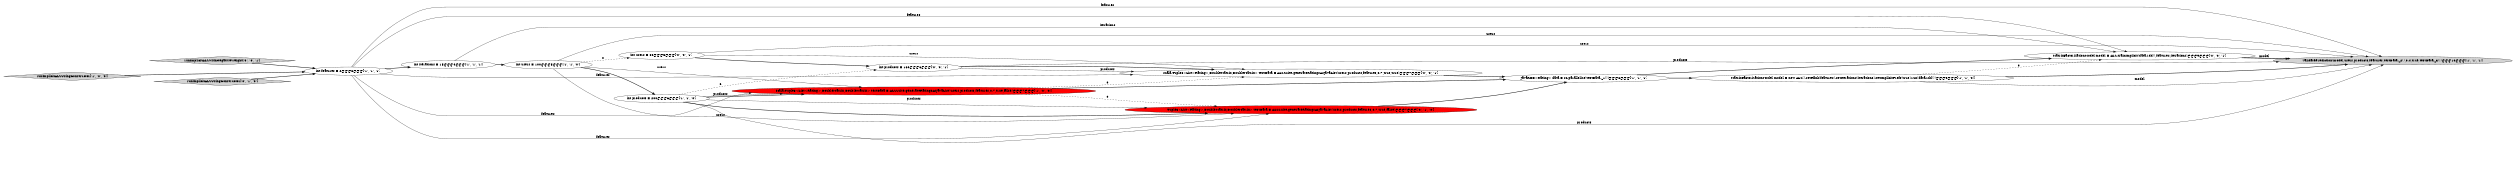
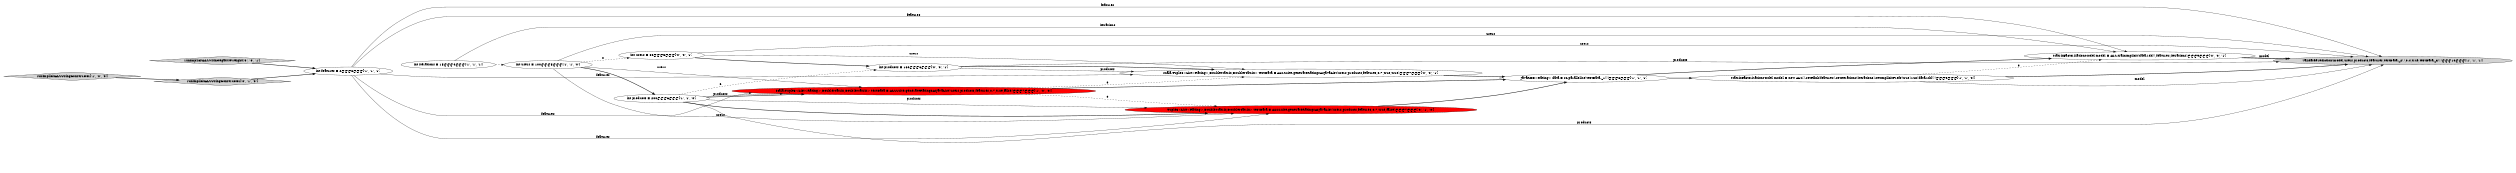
edge "int iterations = 15@@@4@@@['1', '1', '1']" -> "int users = 100@@@5@@@['1', '1', '0']": style bold -> dashed
edge "int features = 2@@@3@@@['1', '1', '1']" -> "int iterations = 15@@@4@@@['1', '1', '1']": removed
edge "runImplicitALSUsingConstructor['1', '0', '0']" -> "int features = 2@@@3@@@['1', '1', '1']": now "runImplicitALSUsingConstructor['1', '0', '0']" -> "runImplicitALSUsingConstructor['0', '1', '0']"
